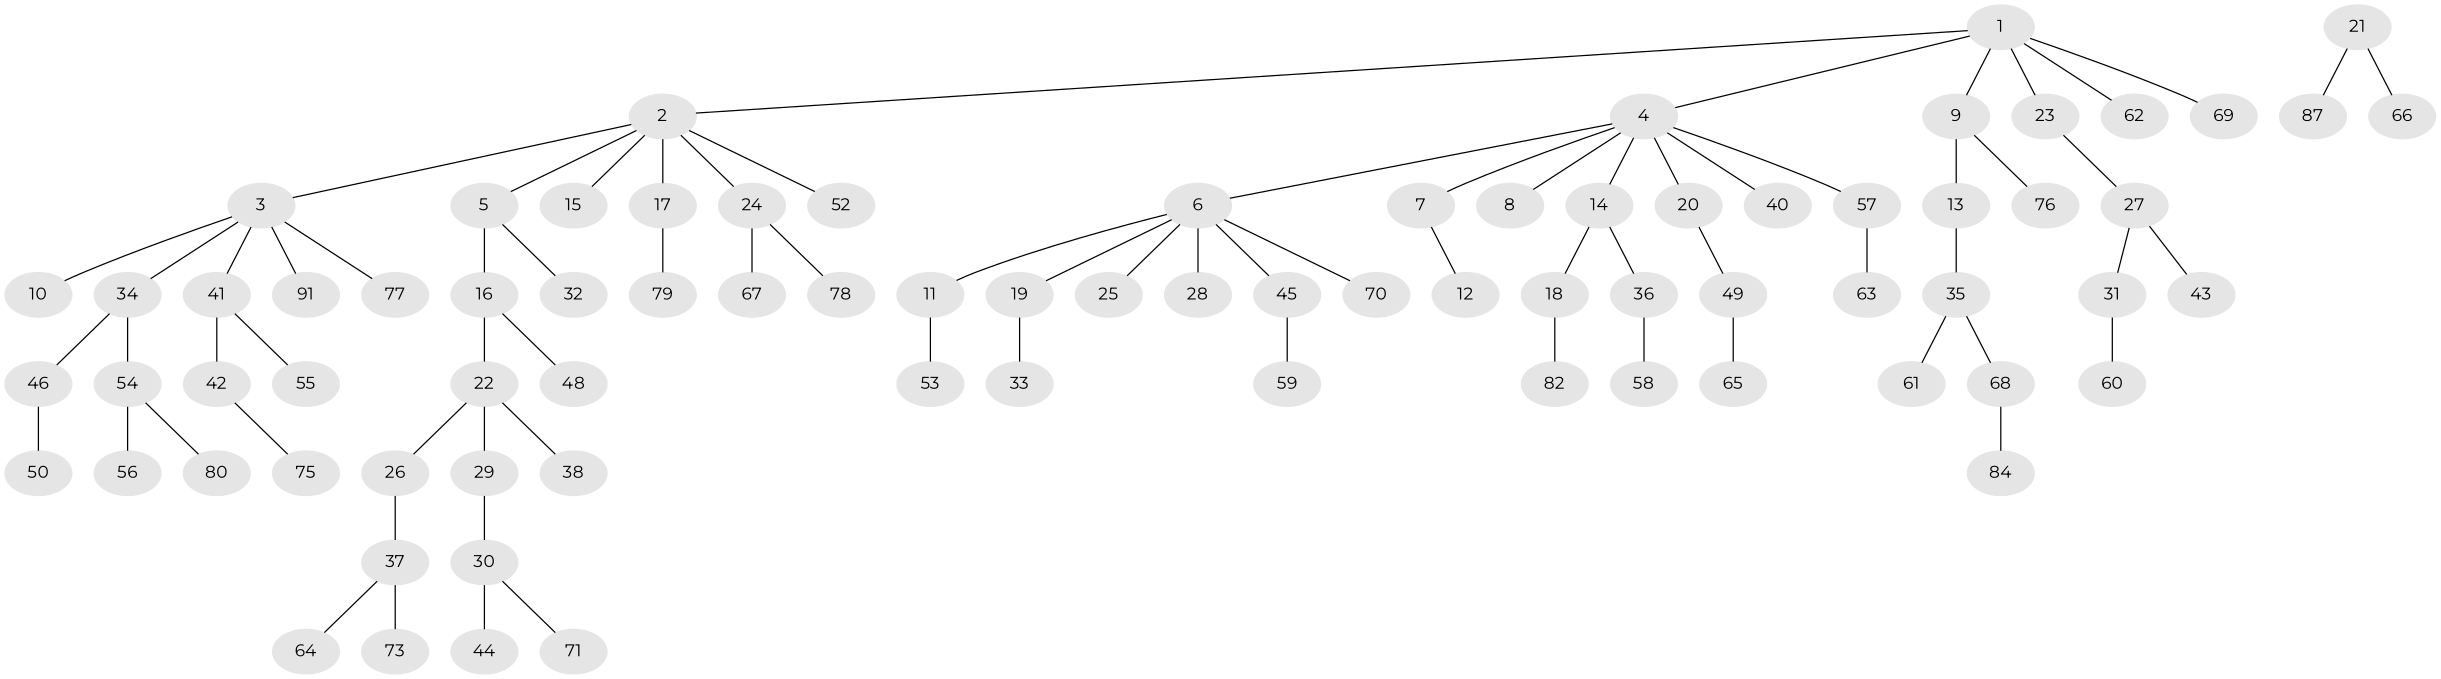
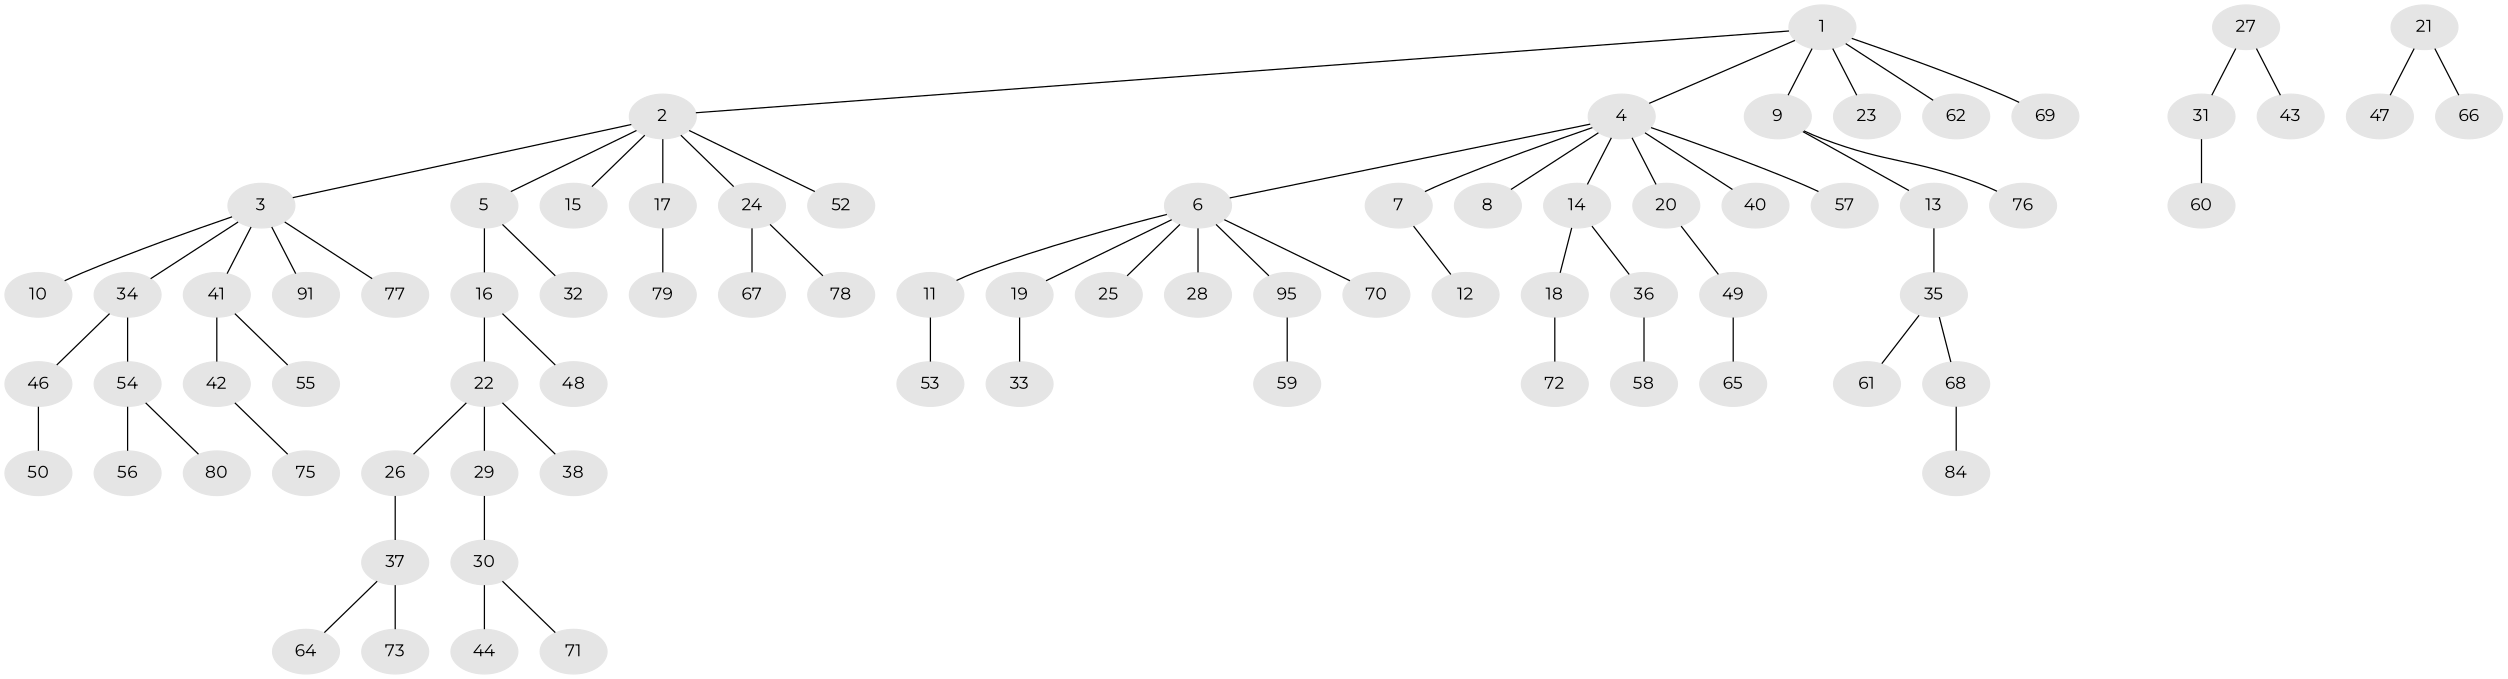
node "87": label "87" -> "47"
edge "23" -- "27": removed
node "45": label "45" -> "95"
node "63": removed
node "82": label "82" -> "72"
